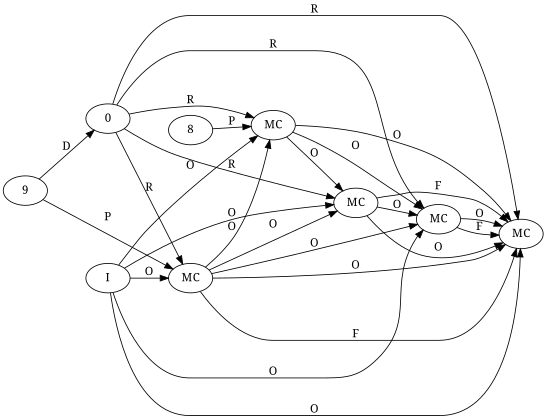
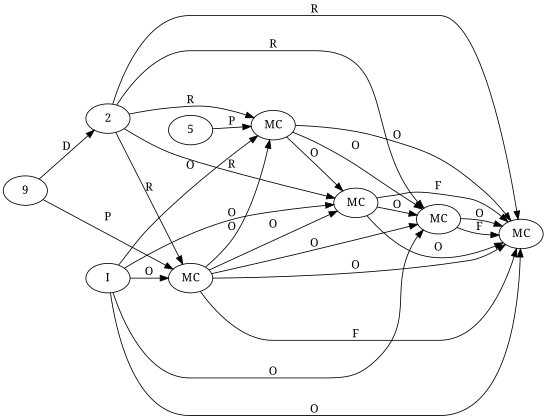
node "0": label "0" -> "2"
node "8": label "8" -> "5"
